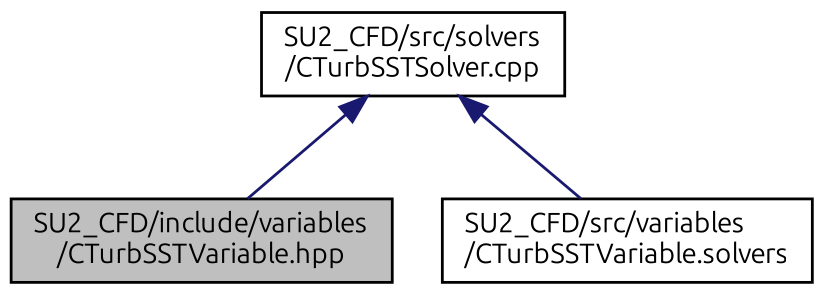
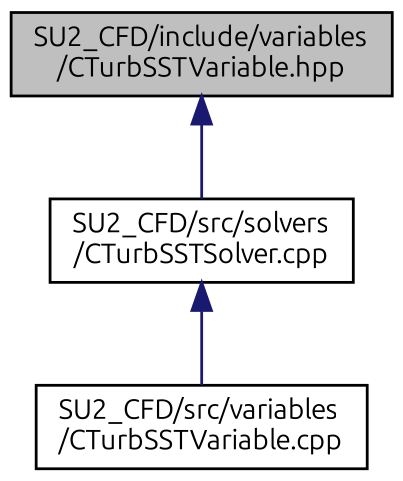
edge "SU2_CFD/include/variables /CTurbSSTVariable.hpp" -> "SU2_CFD/src/solvers /CTurbSSTSolver.cpp": reversed
node "SU2_CFD/src/variables /CTurbSSTVariable.solvers": label "SU2_CFD/src/variables /CTurbSSTVariable.solvers" -> "SU2_CFD/src/variables /CTurbSSTVariable.cpp"
